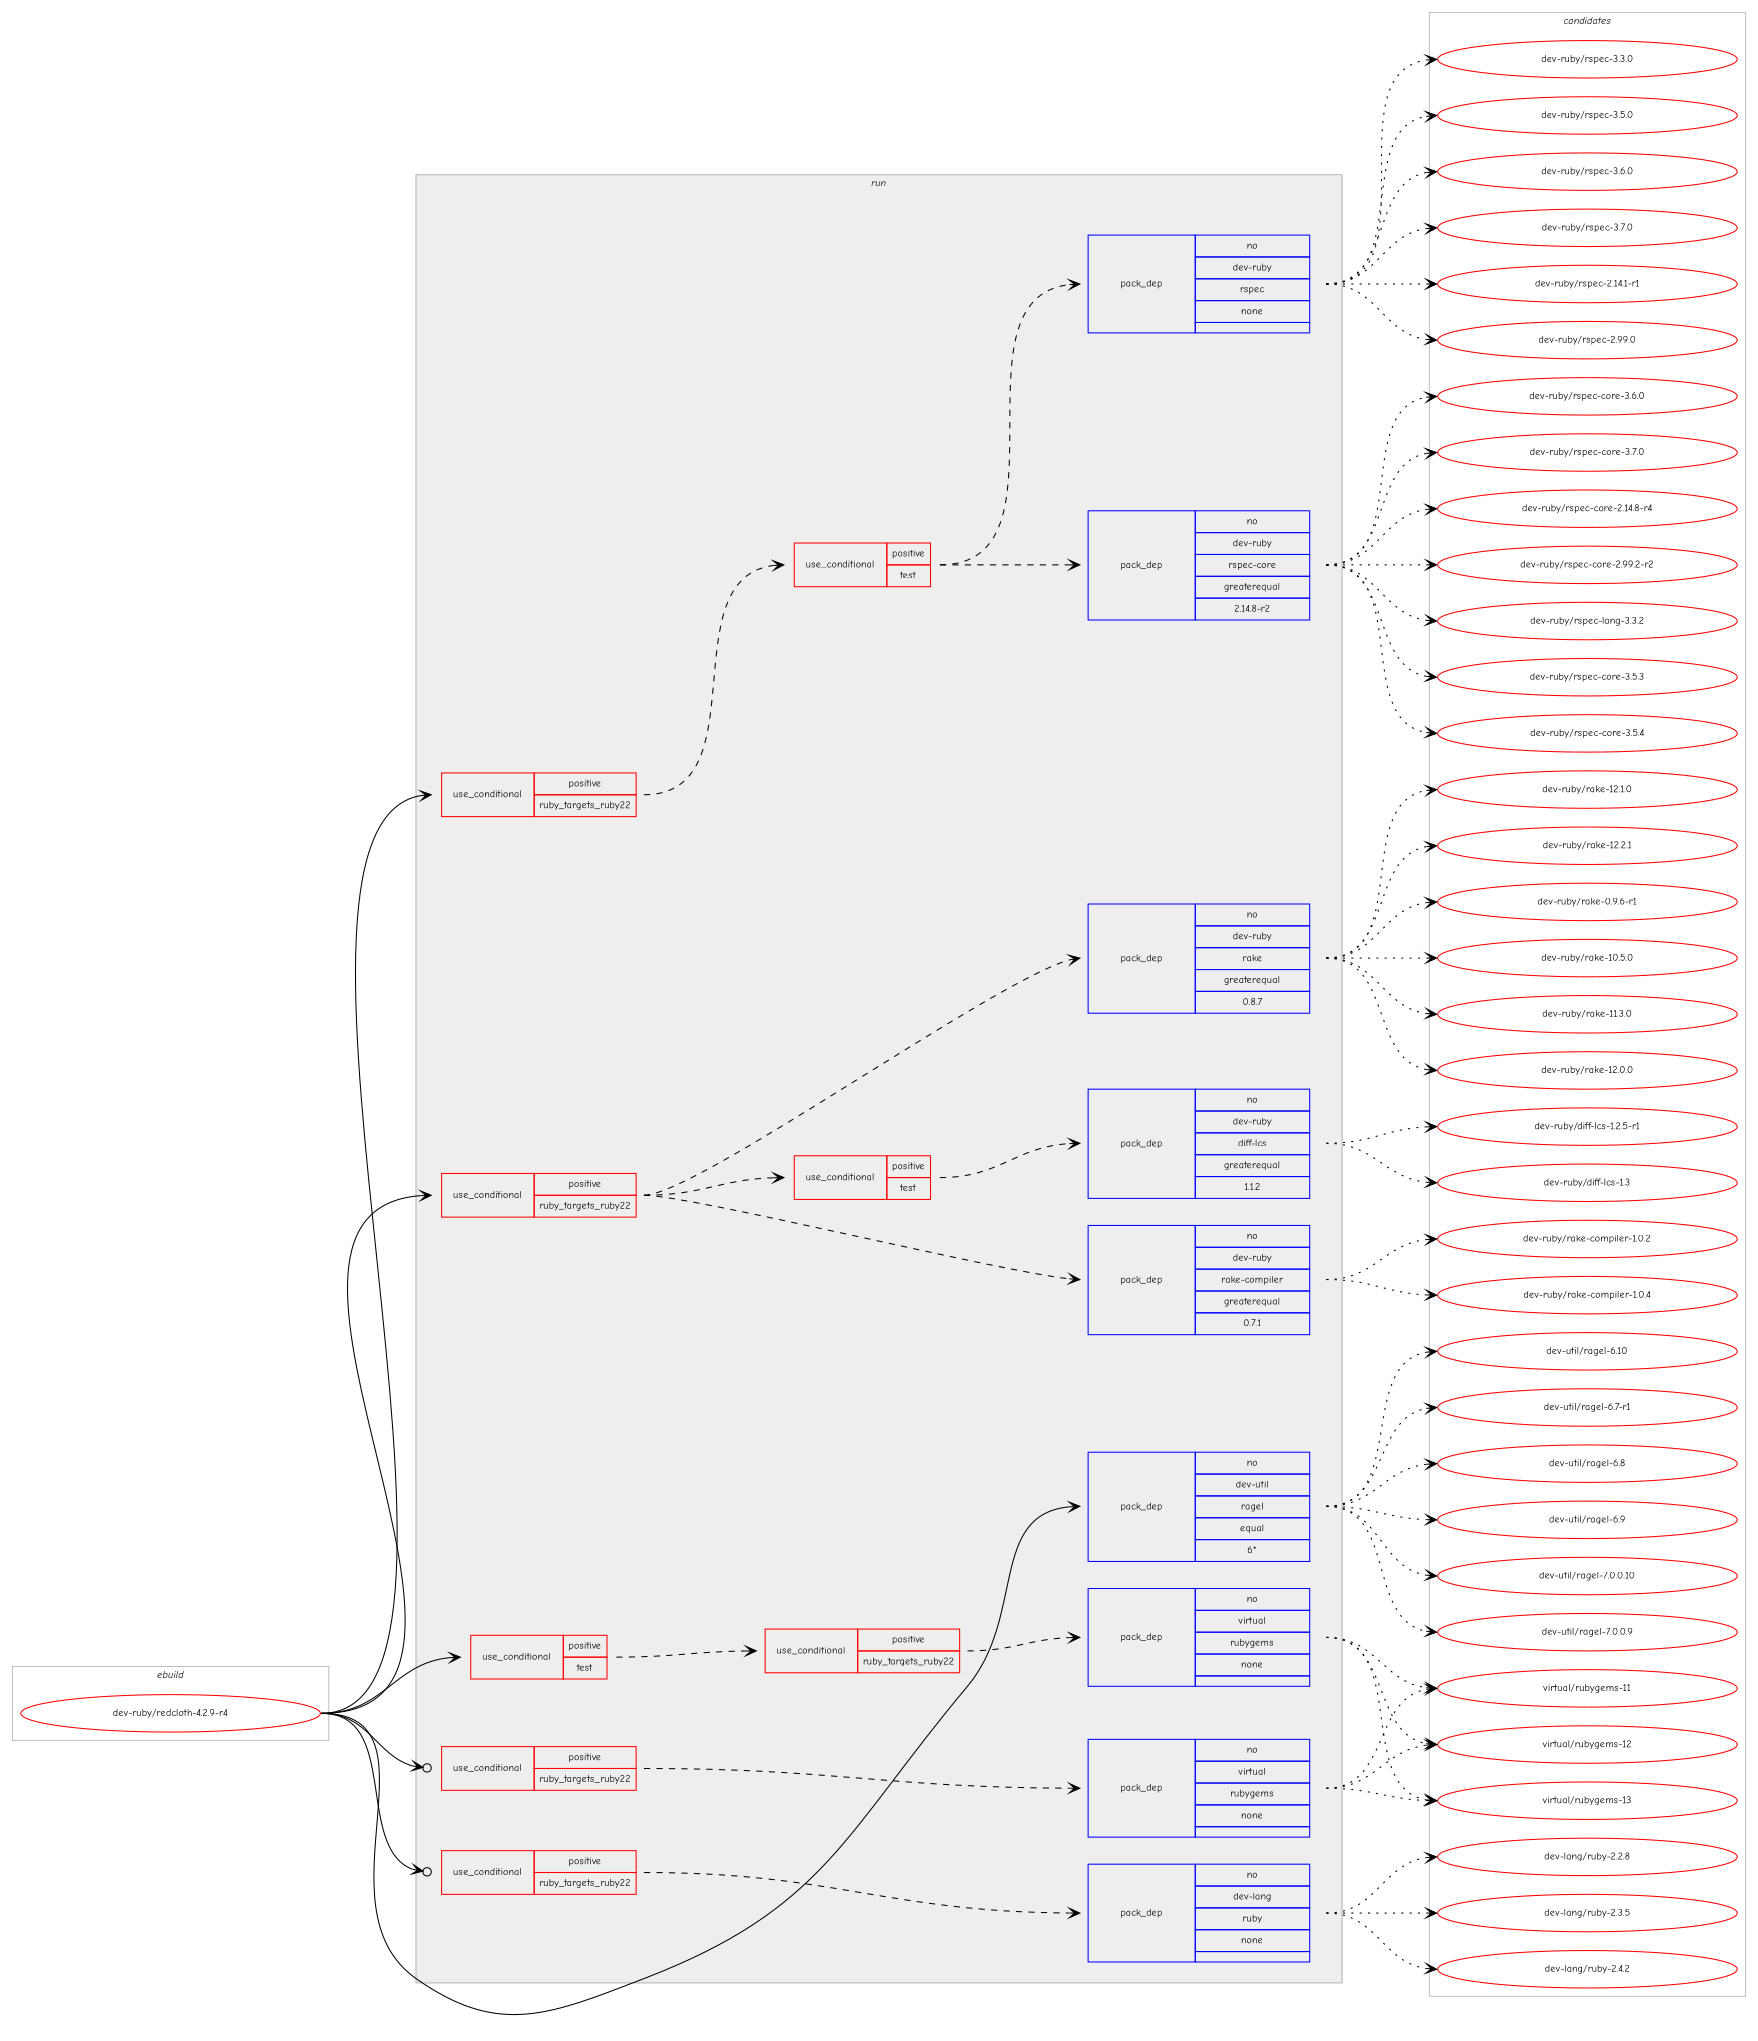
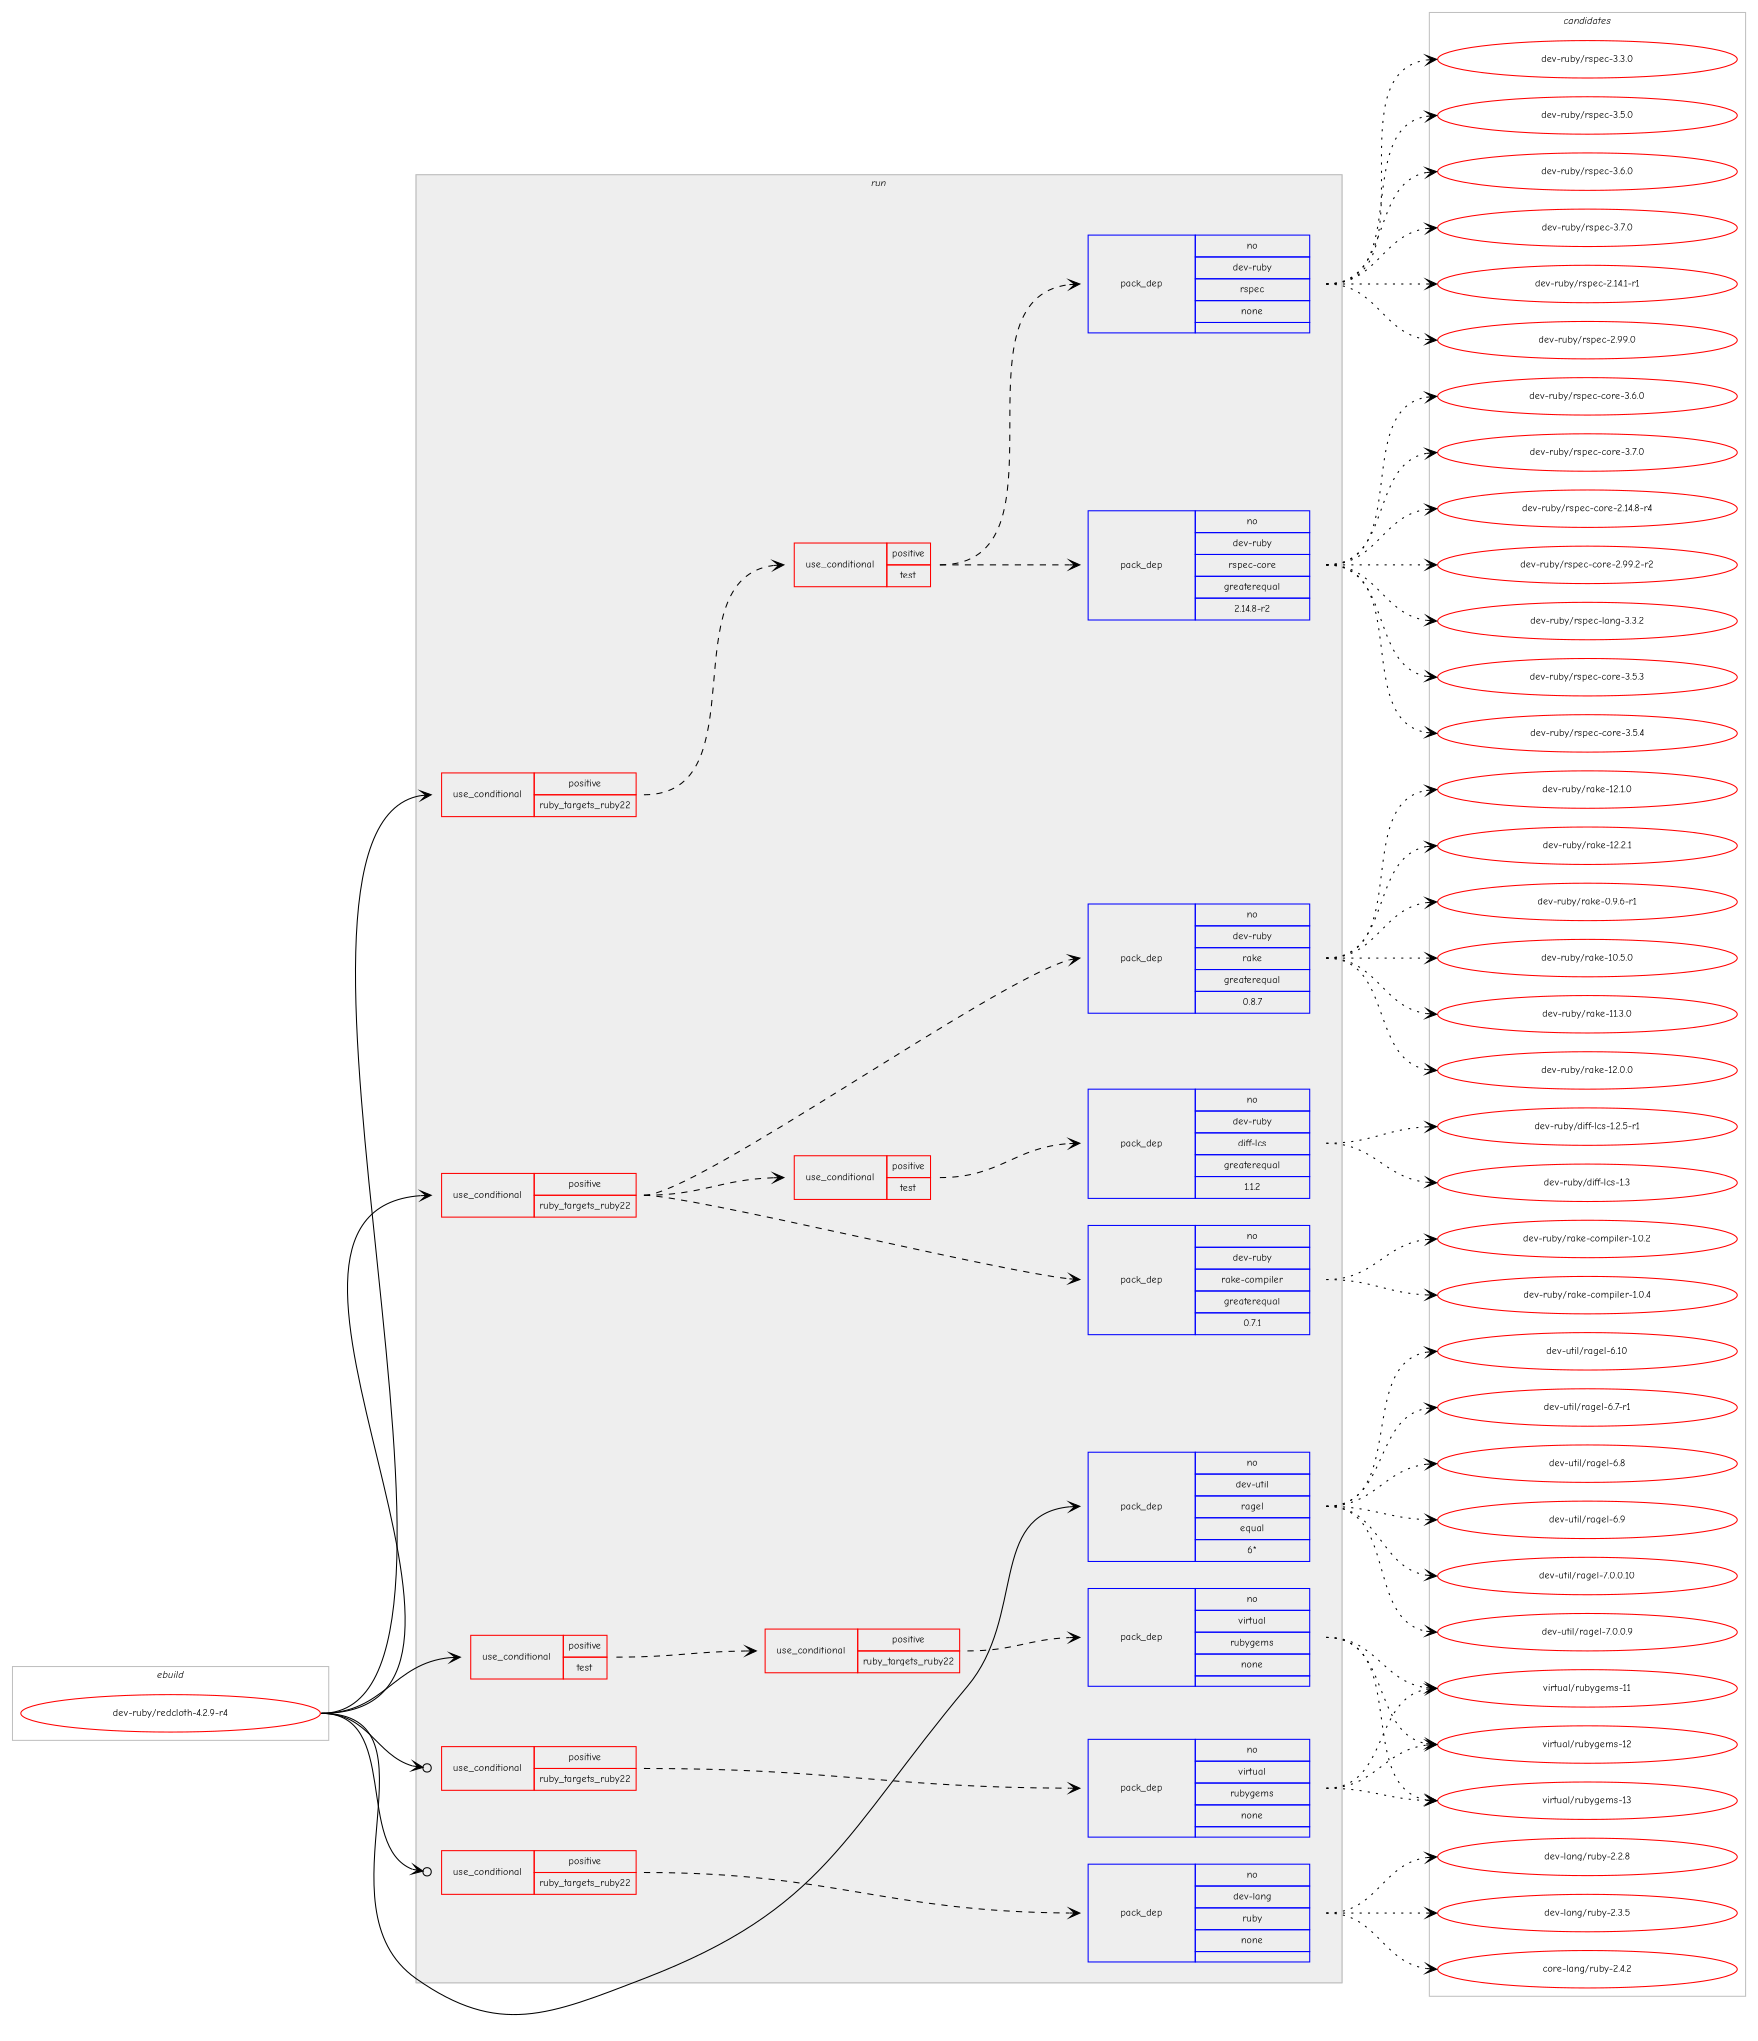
node "dev-lang/ruby-2.4.2": label "dev-lang/ruby-2.4.2" -> "core-lang/ruby-2.4.2"
